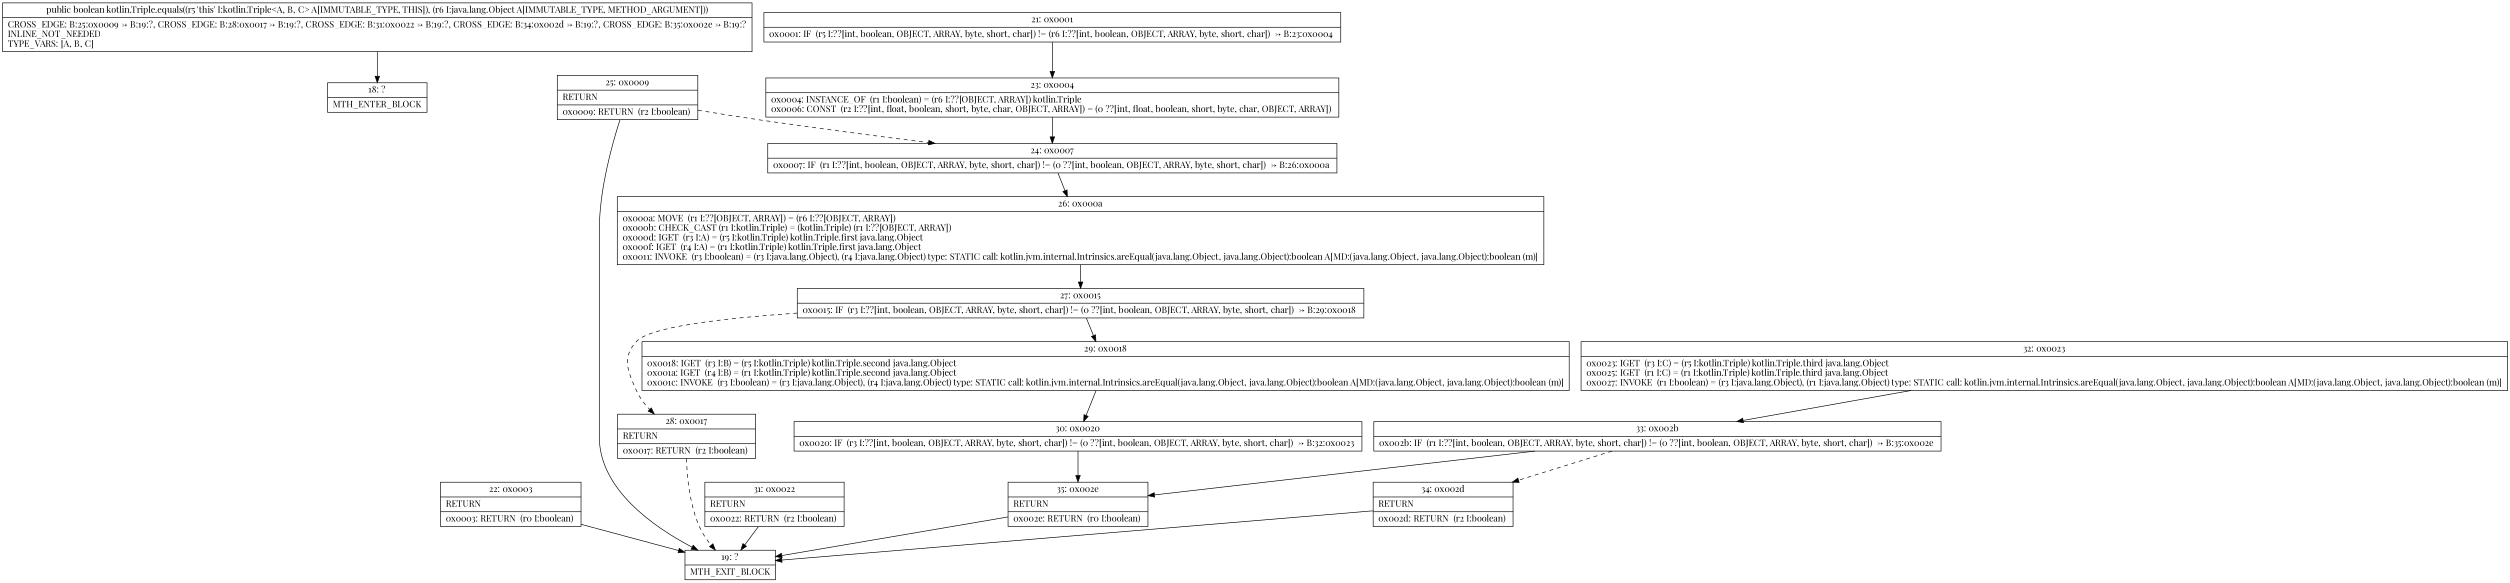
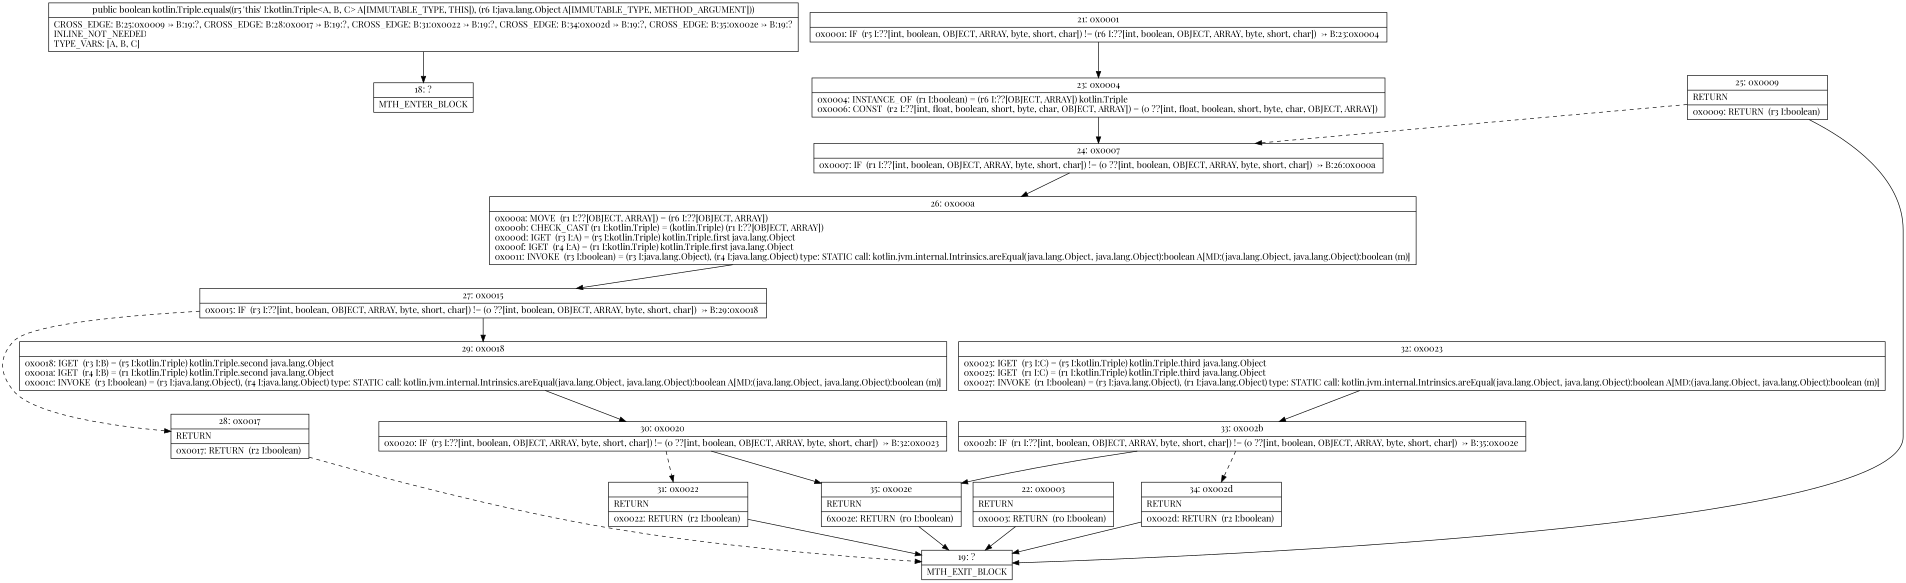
node "25: 0x0009": text "0x0009: RETURN  (r2 I:boolean)" -> "0x0009: RETURN  (r3 I:boolean)"
edge "30: 0x0020" -> "31: 0x0022": added
node "35: 0x002e": text "0x002e: RETURN  (r0 I:boolean)" -> "6x002e: RETURN  (r0 I:boolean)"
